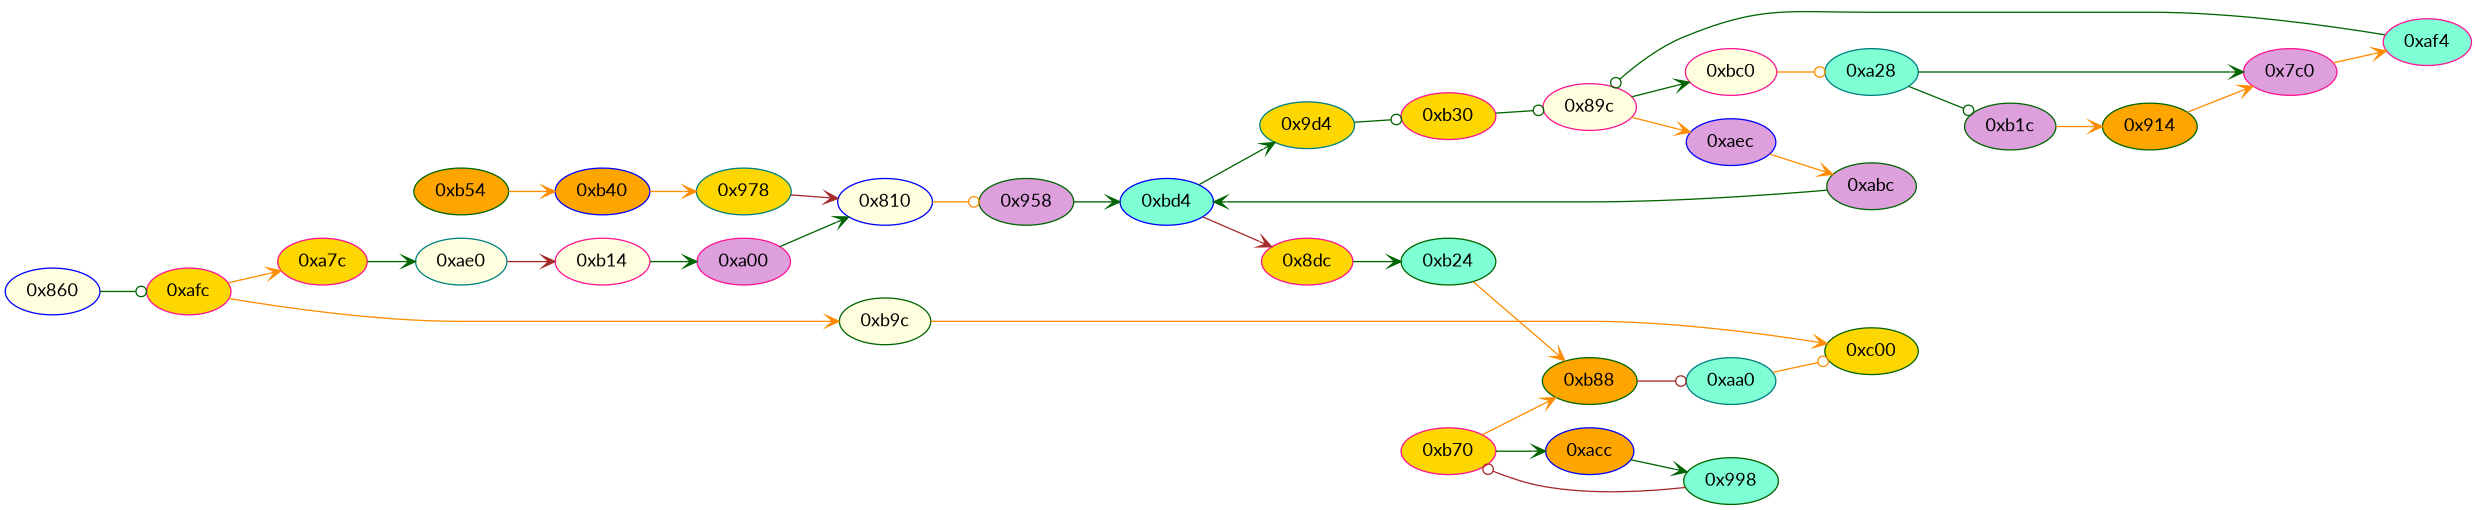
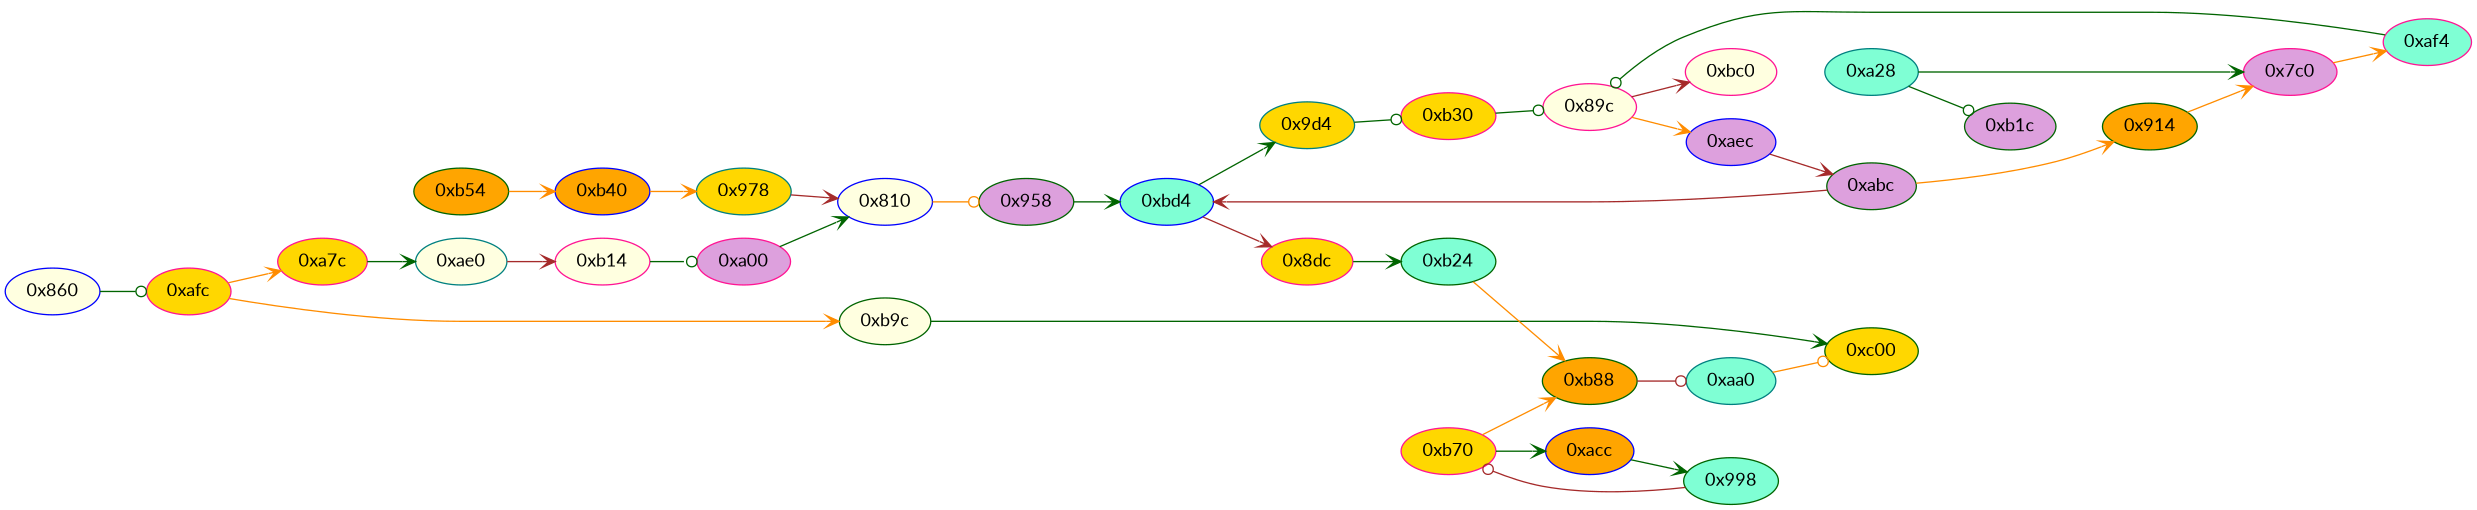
edge "0xbc0" -> "0xa28": removed
edge "0x89c" -> "0xbc0": color darkgreen -> brown
edge "0xb1c" -> "0x914": now "0xabc" -> "0x914"
edge "0xaec" -> "0xabc": color darkorange -> brown
edge "0xabc" -> "0xbd4": color darkgreen -> brown
edge "0xb14" -> "0xa00": arrowhead vee -> odot
edge "0xb9c" -> "0xc00": color darkorange -> darkgreen
